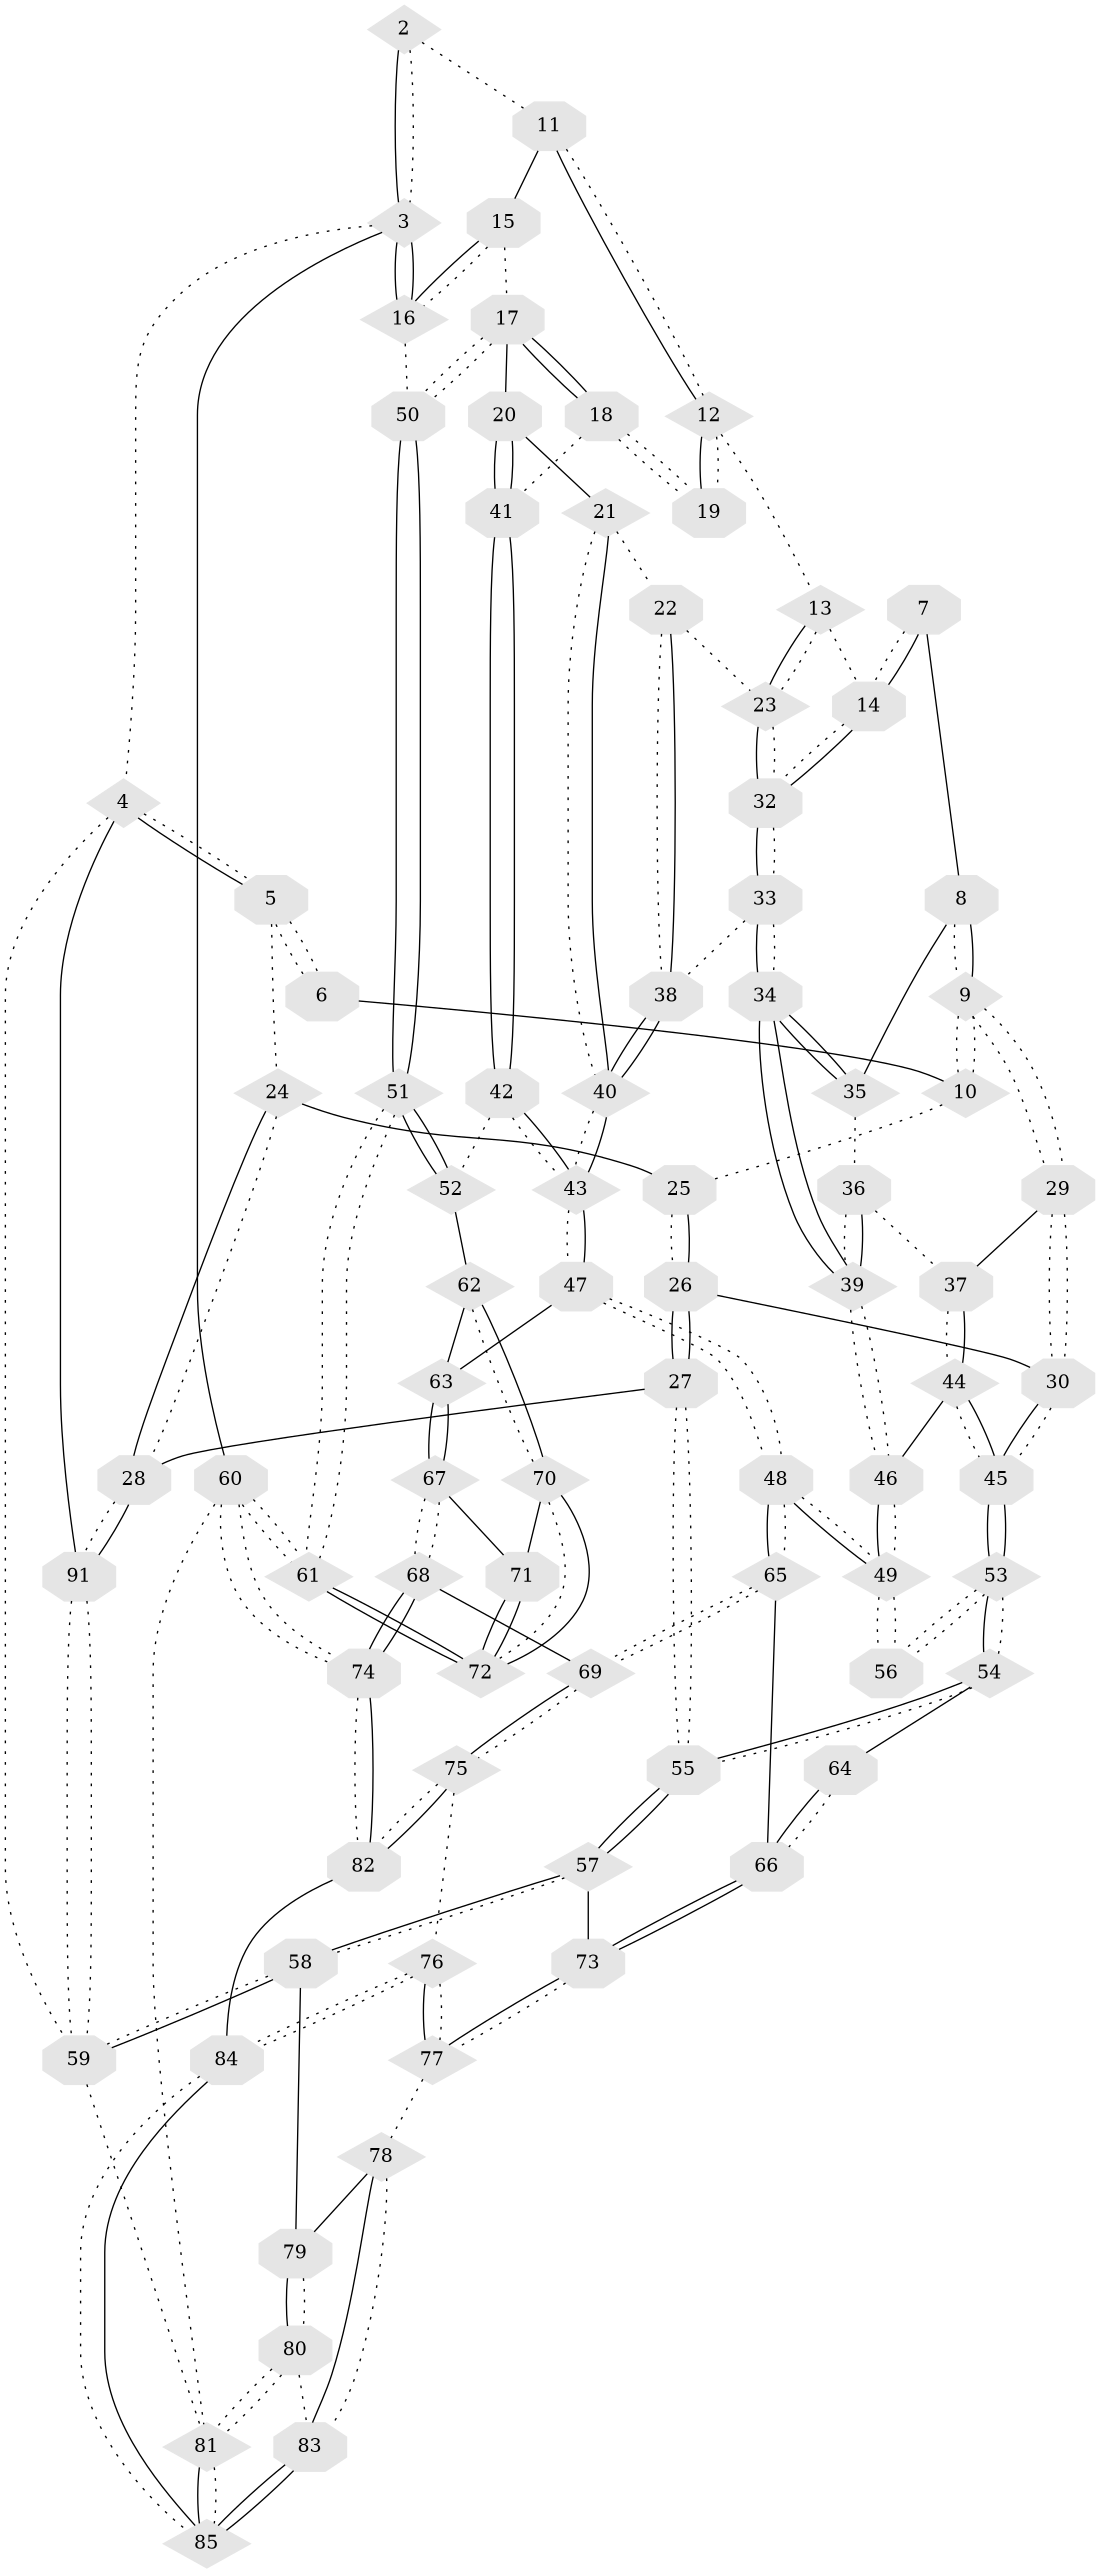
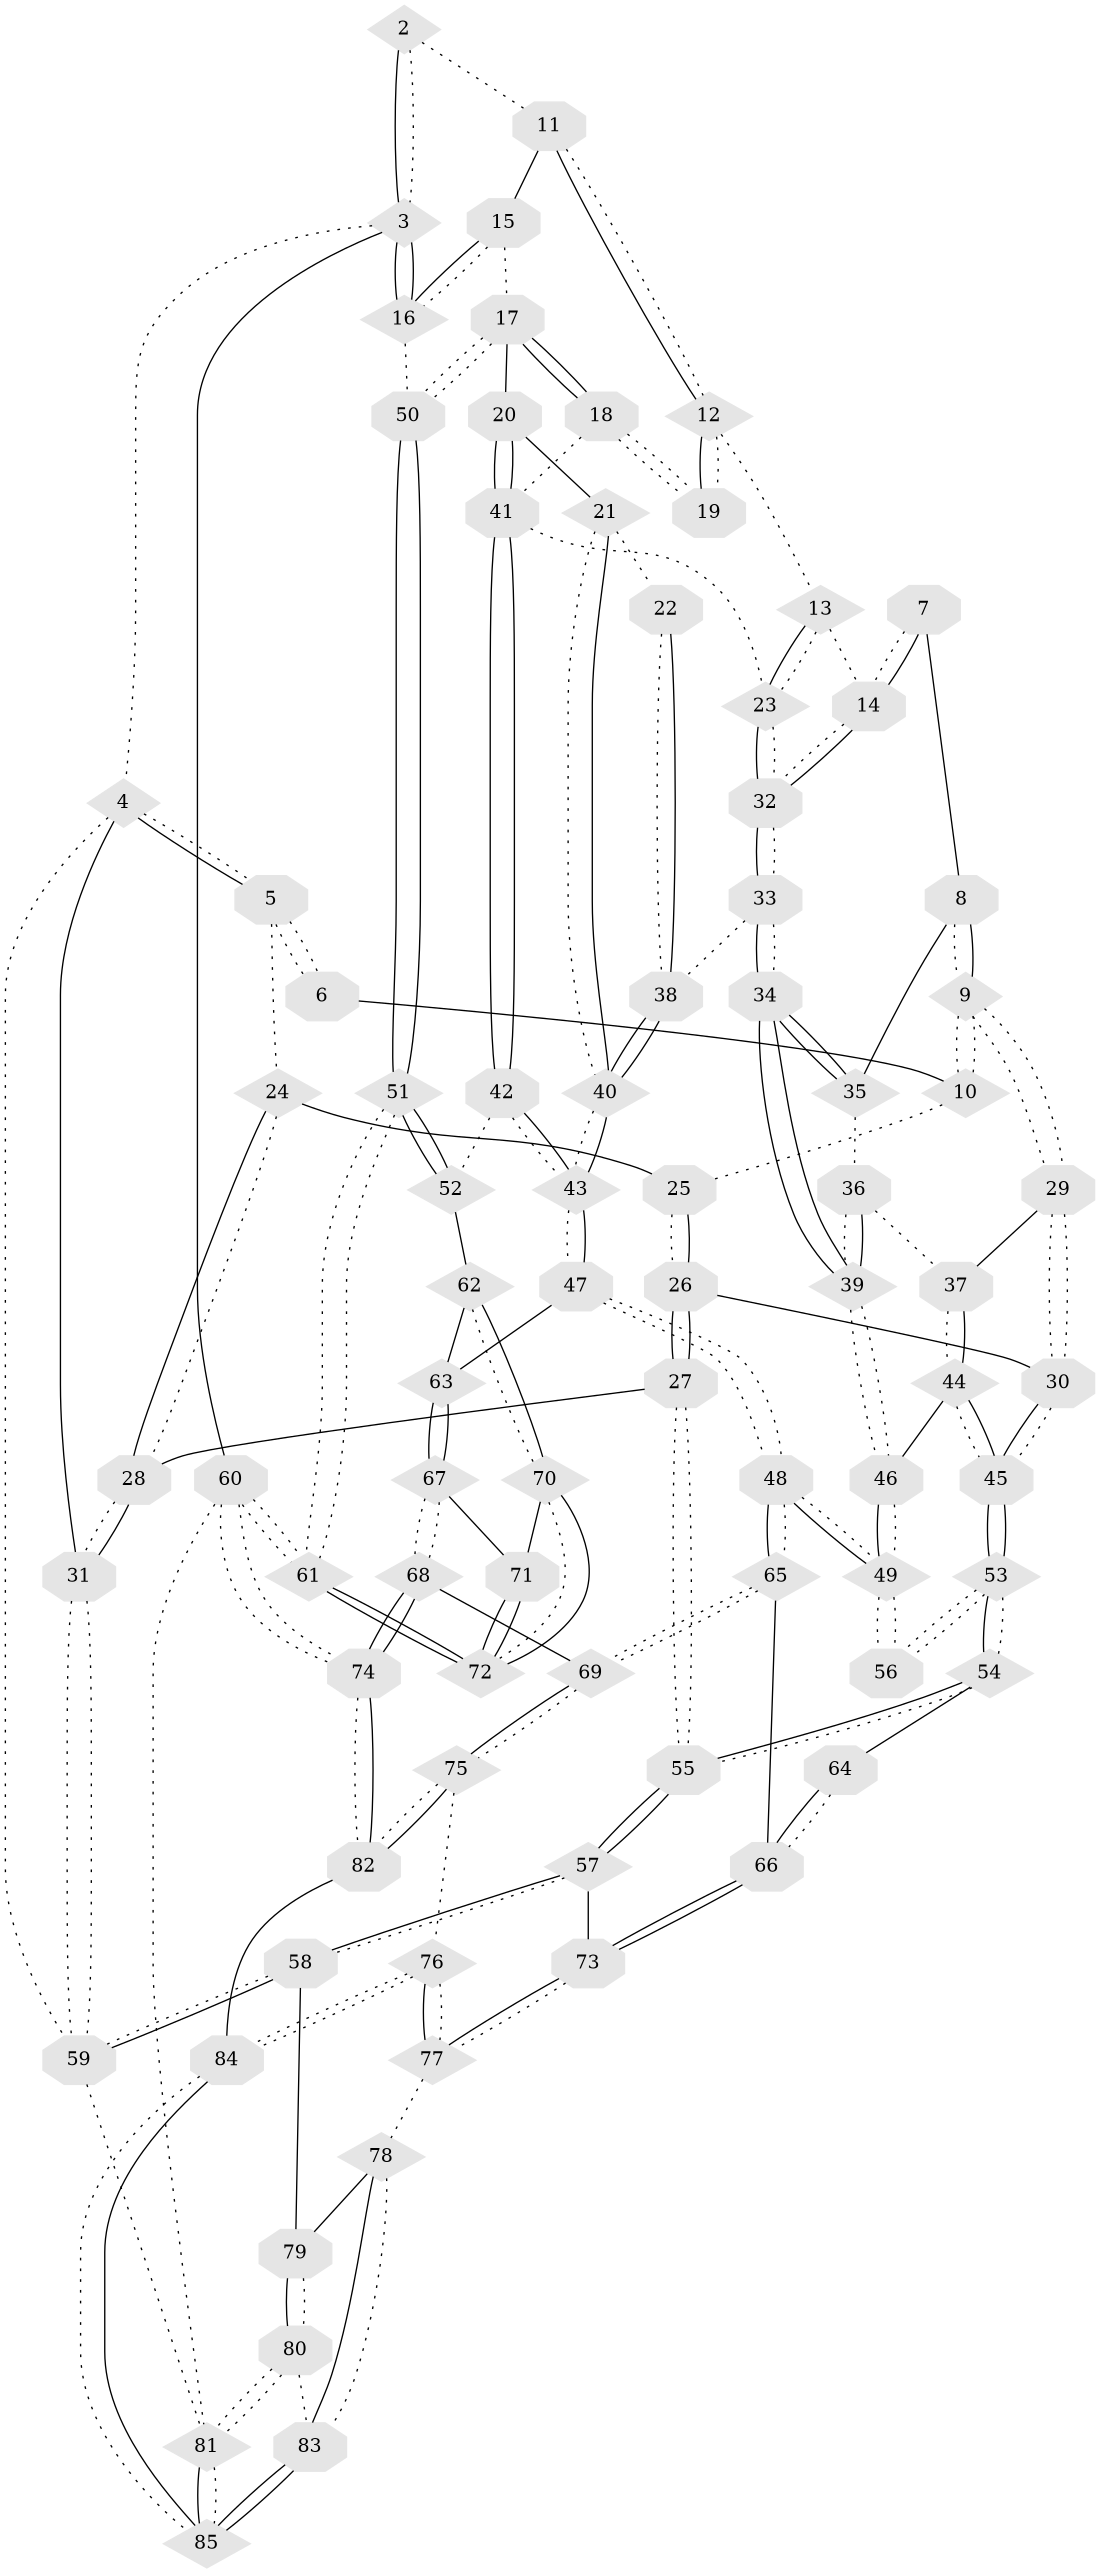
edge "22" -- "23": now "41" -- "23"
node "91": label "91" -> "31"
